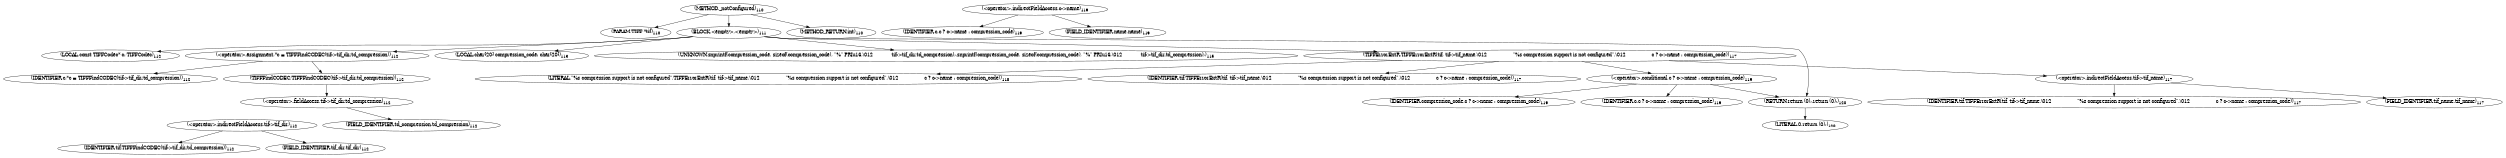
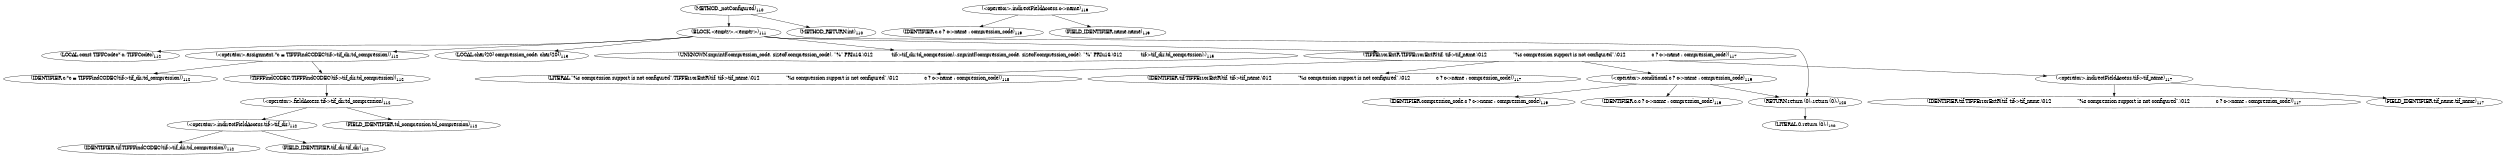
node "(PARAM,TIFF *tif)": removed
edge "(<operator>.fieldAccess,tif->tif_dir.td_compression)" -> "(<operator>.indirectFieldAccess,tif->tif_dir)": added
